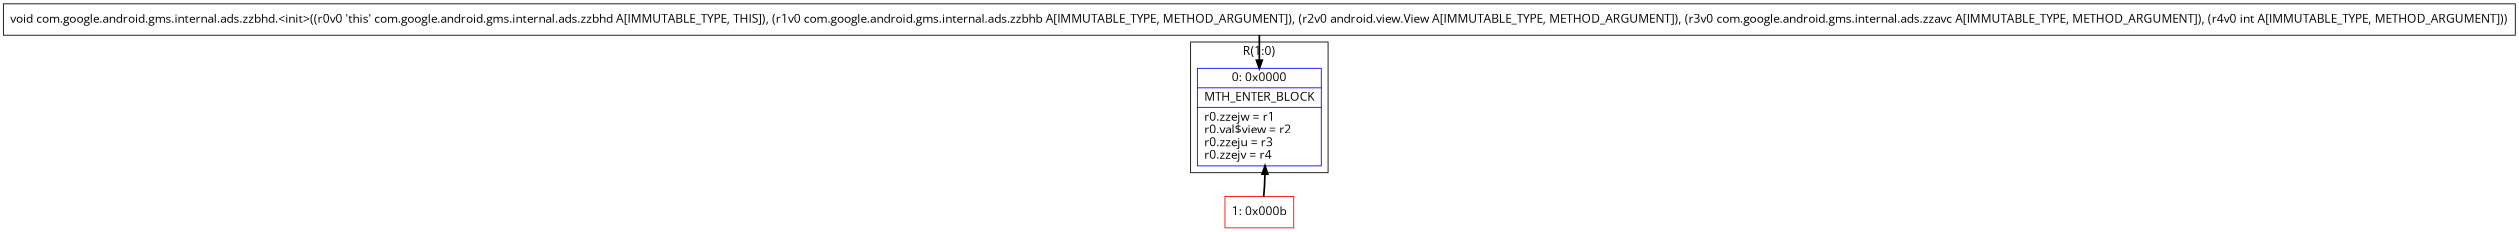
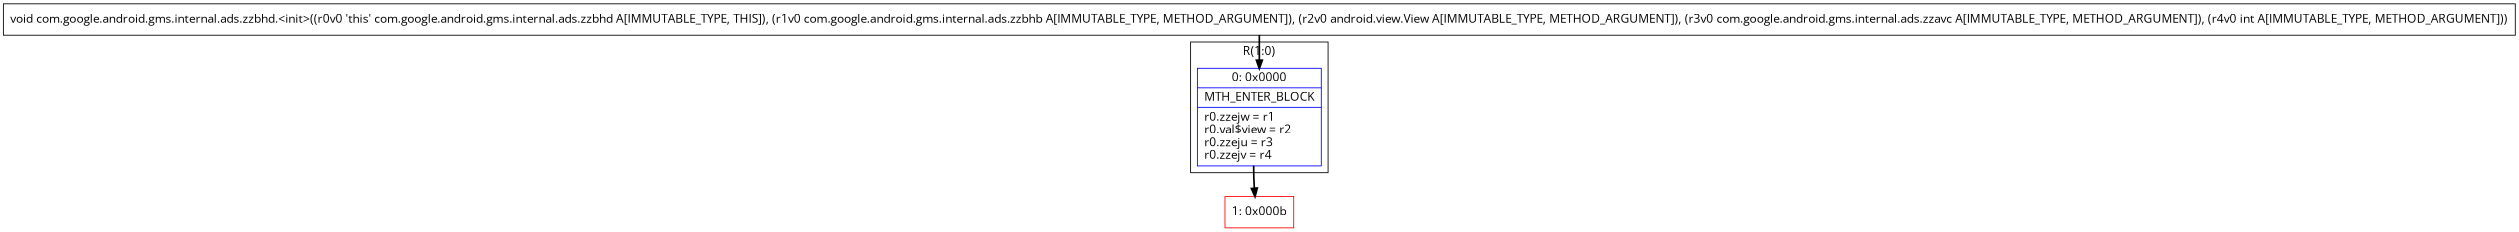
edge "1: 0x000b" -> "0: 0x0000": reversed
